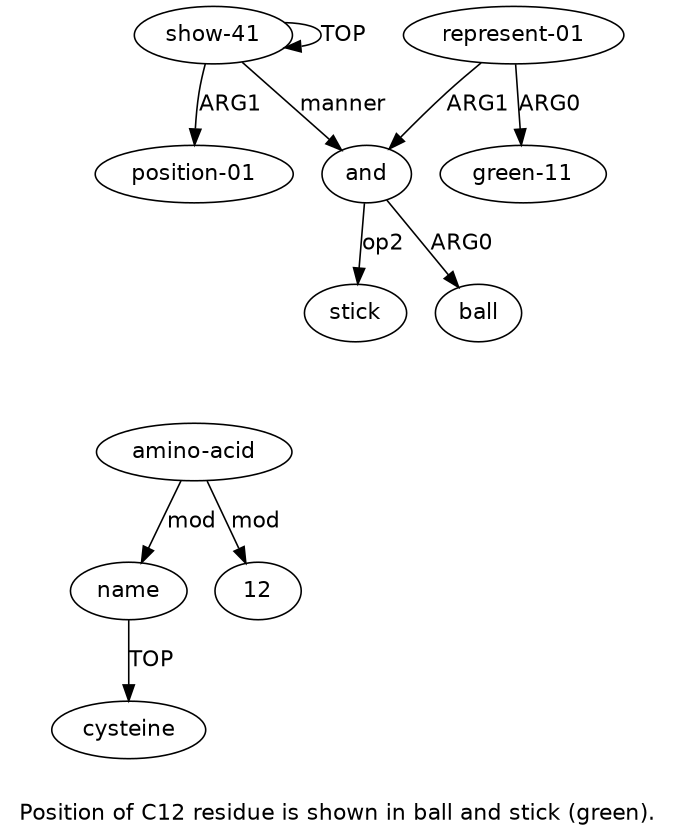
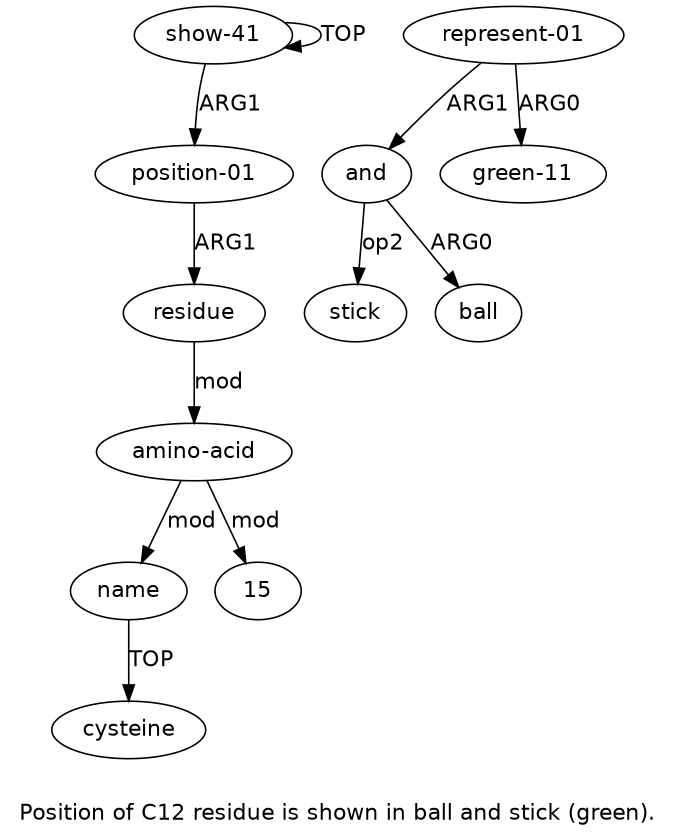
edge "show-41" -> "and": removed, label "manner"
node "residue": added
node "12": label "12" -> "15"
